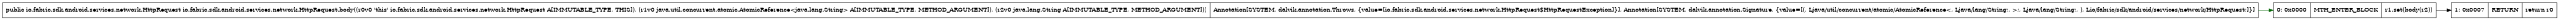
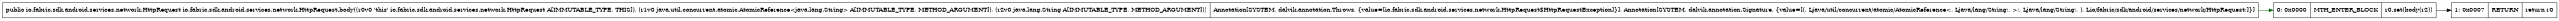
node "0: 0x0000": text "r1.set(body(r2))" -> "r0.set(body(r2))"
